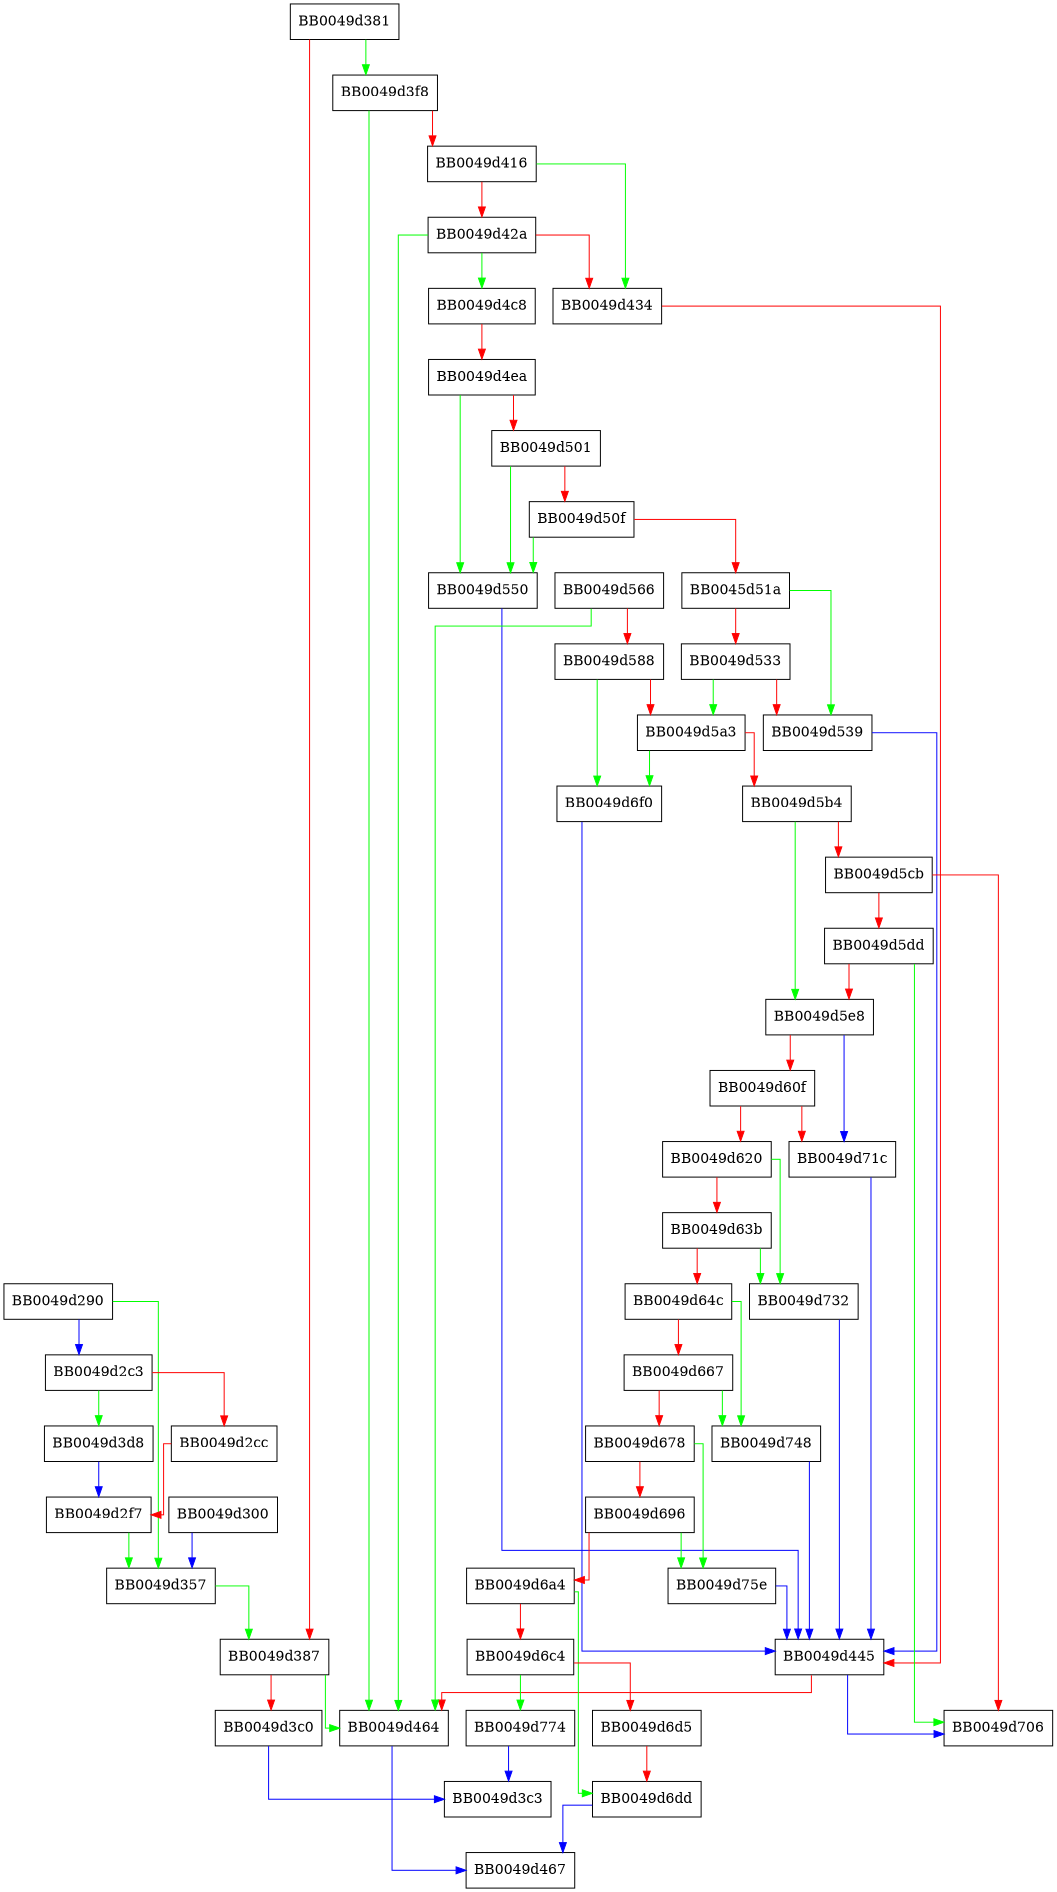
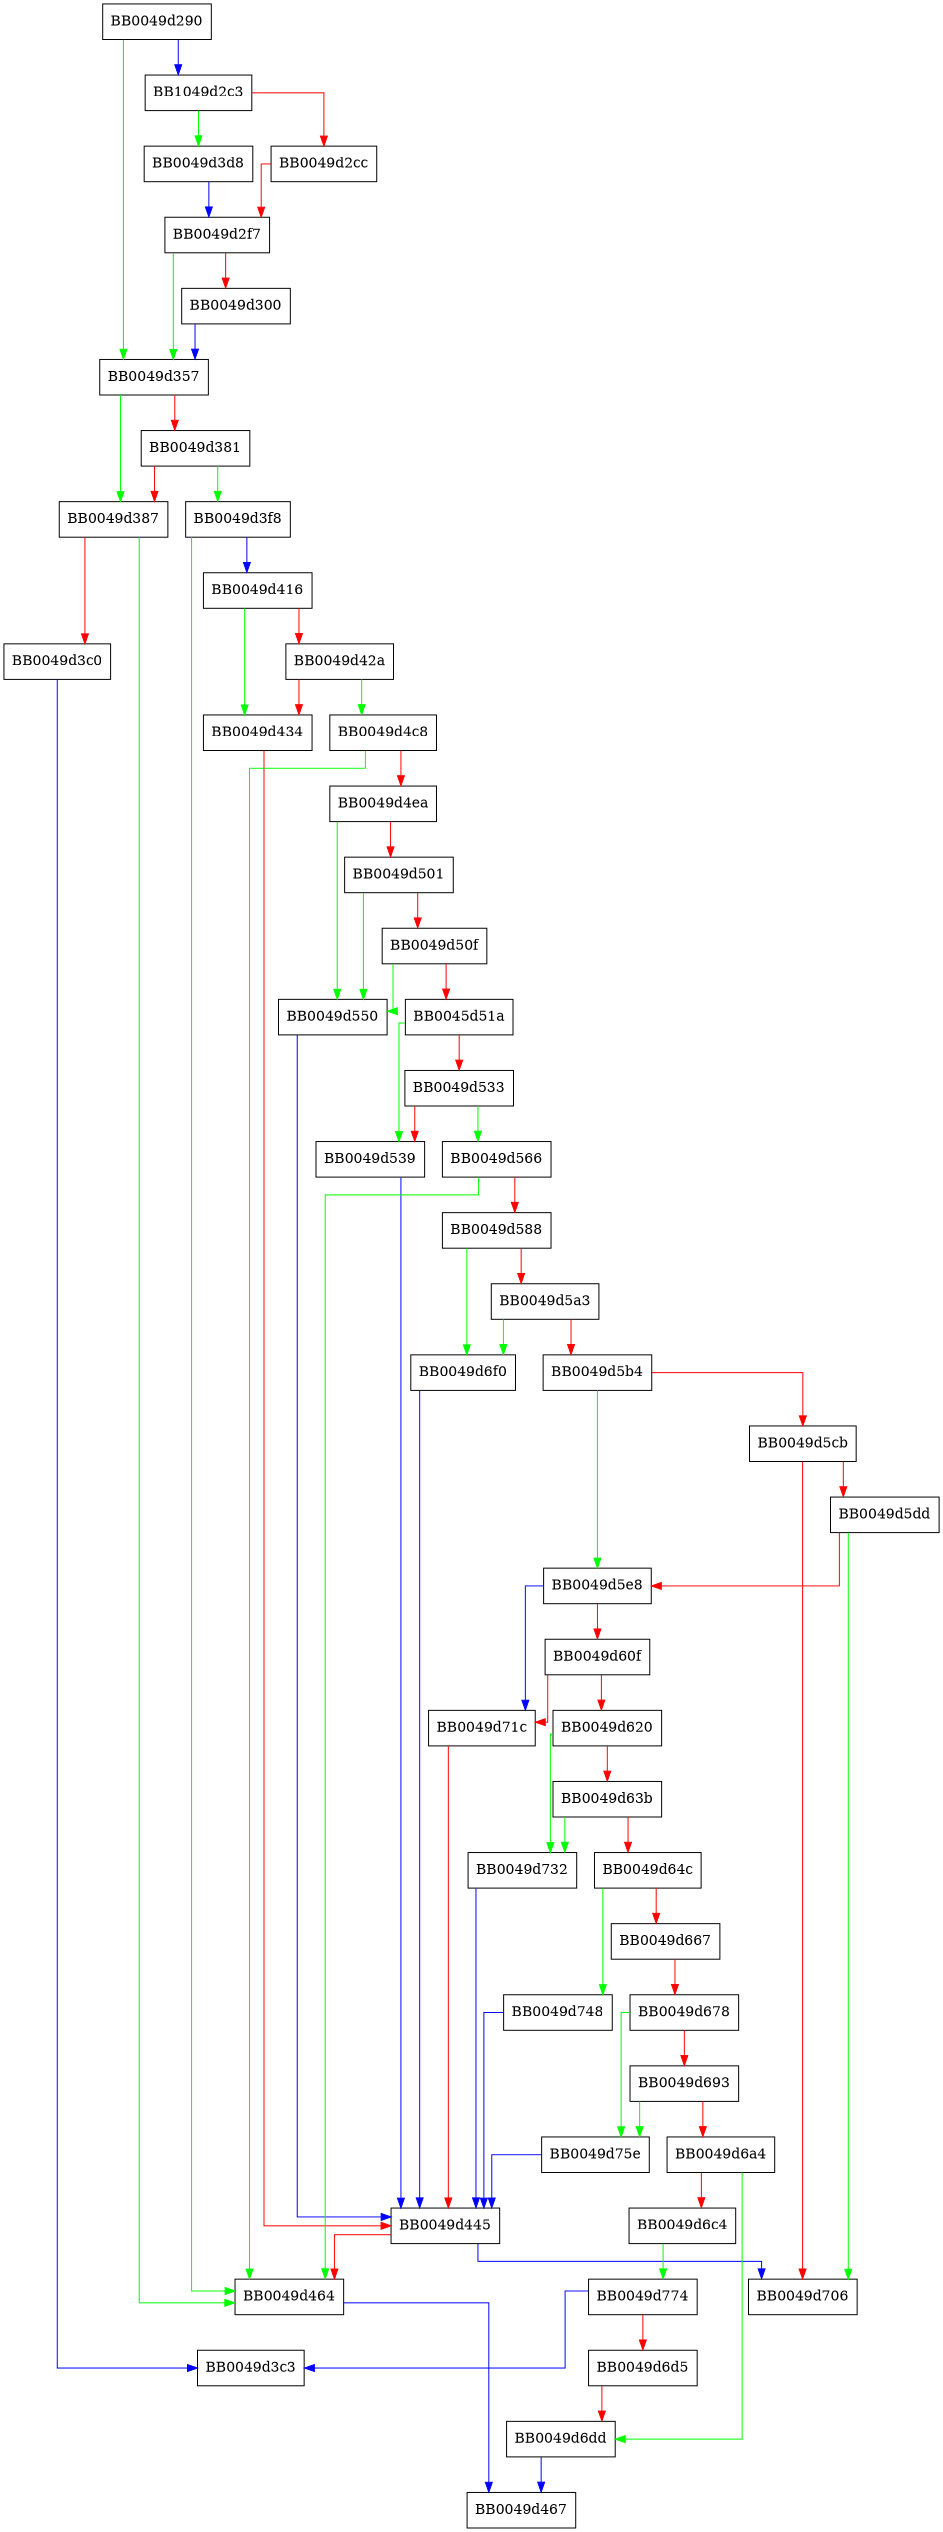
edge "BB0049d3f8" -> "BB0049d416": color red -> blue
edge "BB0049d2f7" -> "BB0049d300": added
edge "BB0049d357" -> "BB0049d381": added
edge "BB0049d533" -> "BB0049d5a3": now "BB0049d533" -> "BB0049d566"
edge "BB0049d42a" -> "BB0049d464": now "BB0049d4c8" -> "BB0049d464"
node "BB0049d2c3": label "BB0049d2c3" -> "BB1049d2c3"
edge "BB0049d667" -> "BB0049d748": removed
edge "BB0049d71c" -> "BB0049d445": color blue -> red
node "BB0049d696": label "BB0049d696" -> "BB0049d693"
edge "BB0049d6c4" -> "BB0049d6d5": now "BB0049d774" -> "BB0049d6d5"
